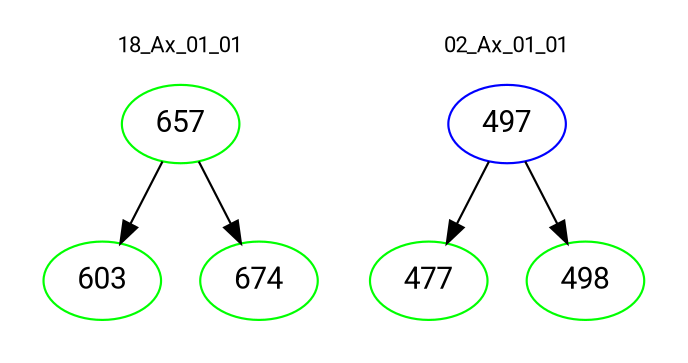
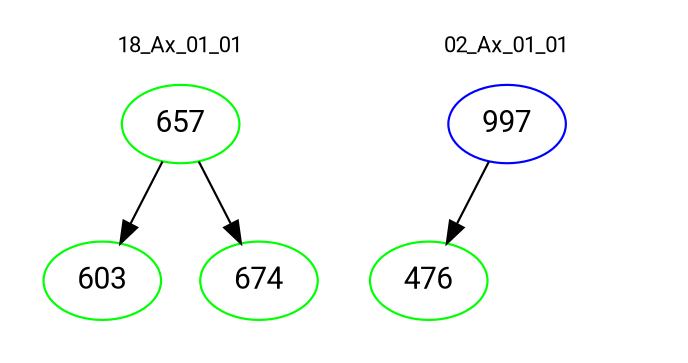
node "497": label "497" -> "997"
node "477": label "477" -> "476"
node "498": removed
